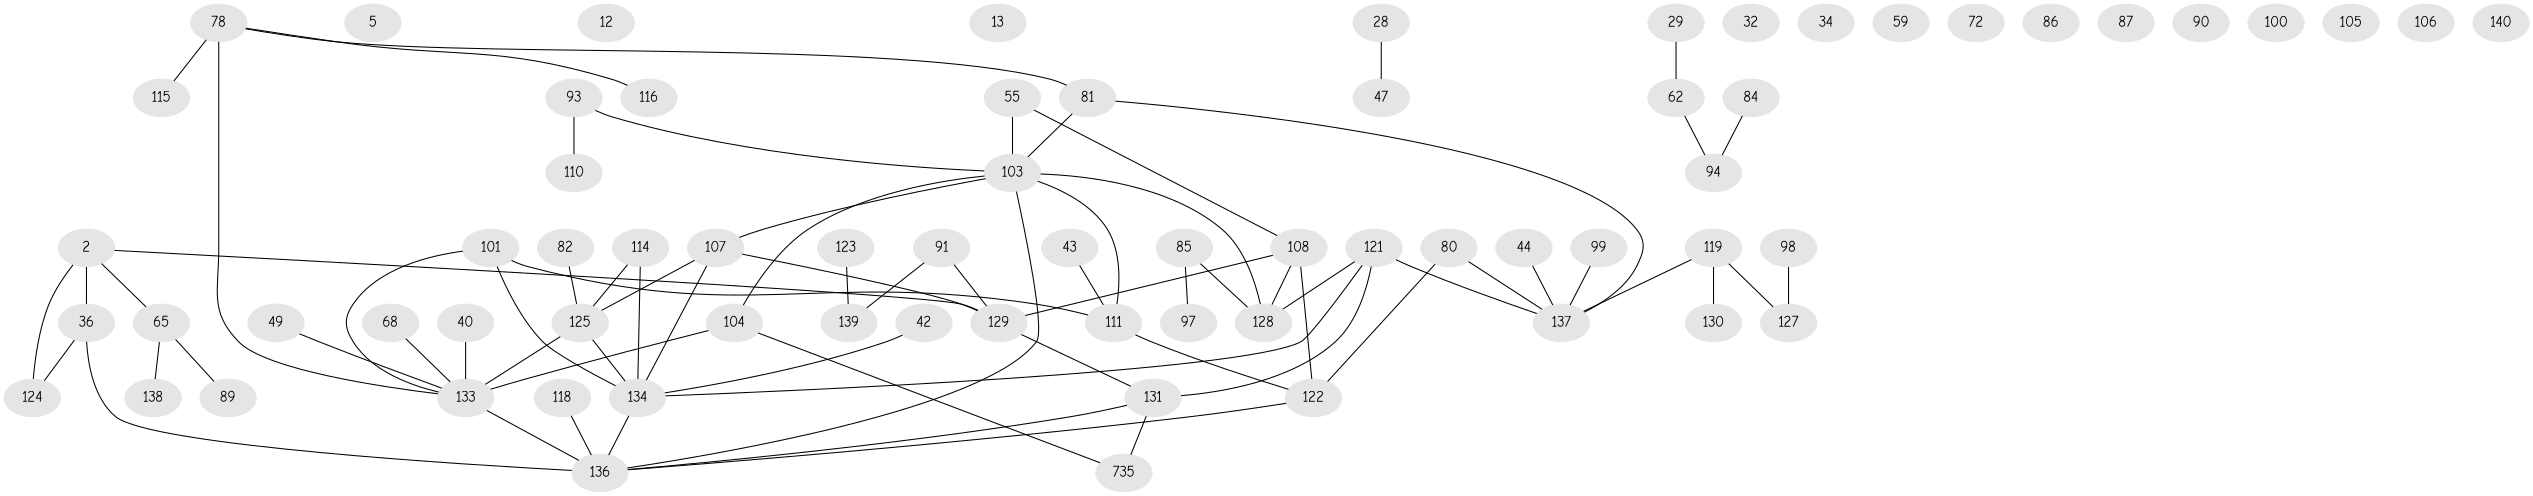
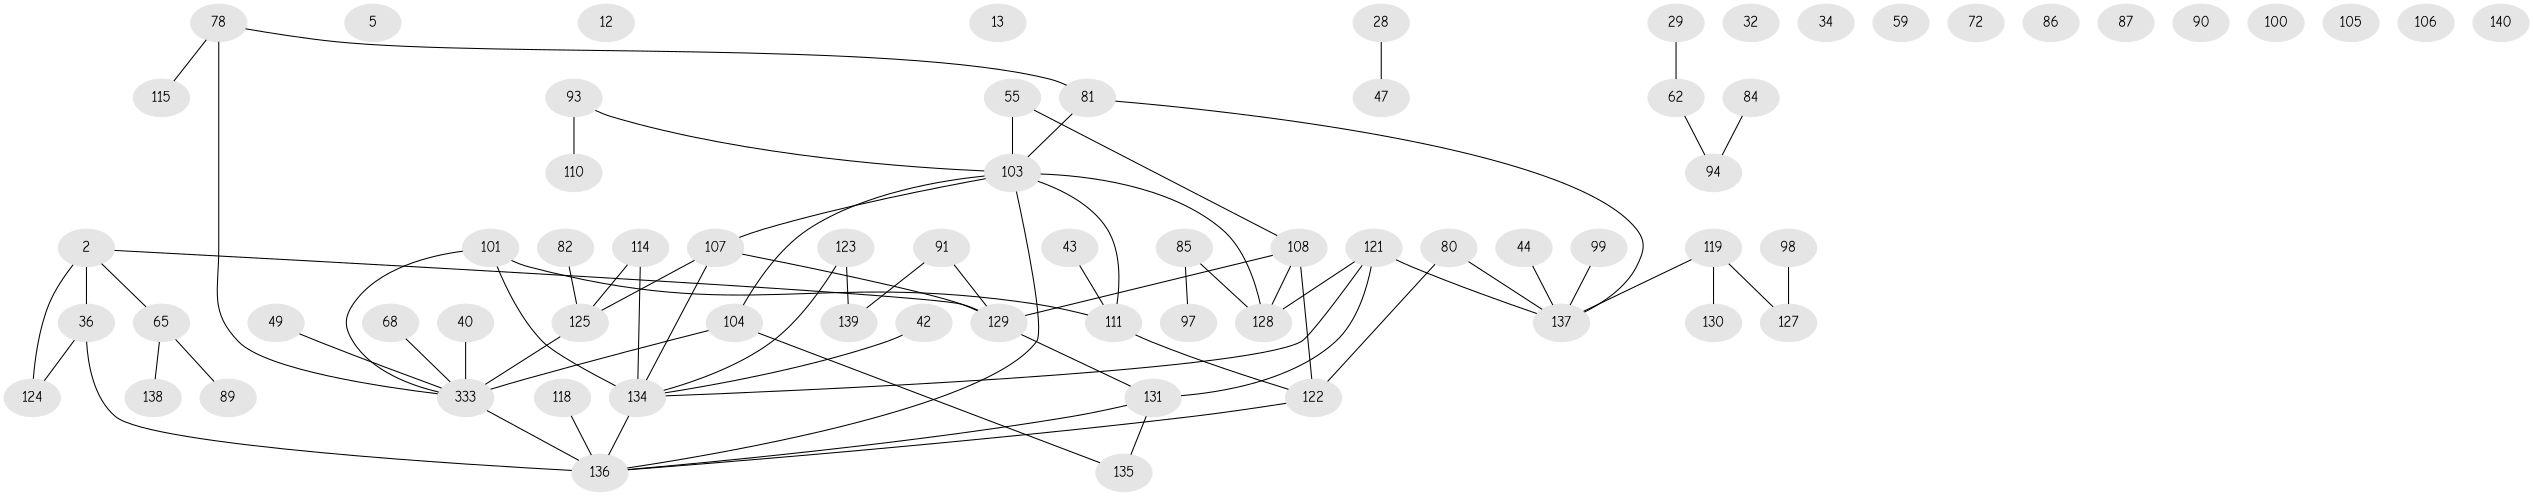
node "116": removed
edge "125" -- "134": now "123" -- "134"
node "133": label "133" -> "333"
node "735": label "735" -> "135"
